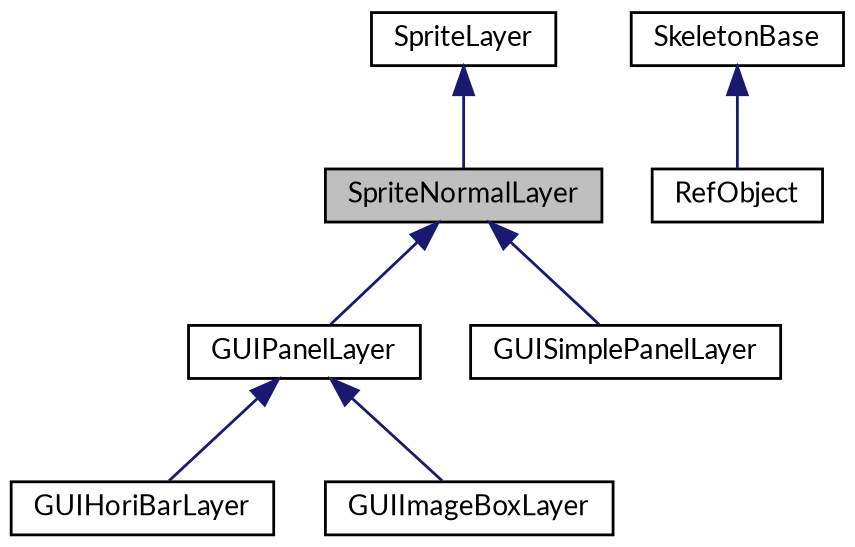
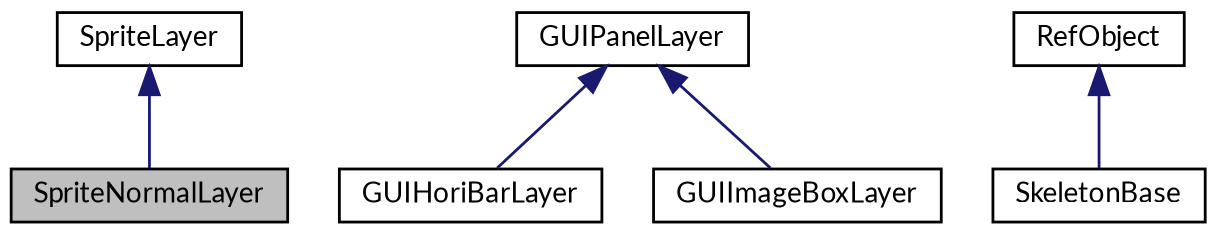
edge "RefObject" -> "SkeletonBase": reversed
edge "GUIPanelLayer" -> "SpriteNormalLayer": removed
node "GUISimplePanelLayer": removed
